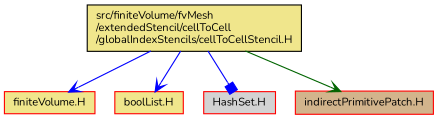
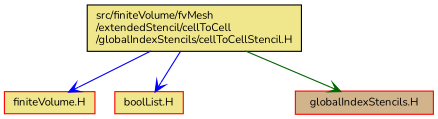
node "HashSet.H": removed
node "indirectPrimitivePatch.H": label "indirectPrimitivePatch.H" -> "globalIndexStencils.H"
